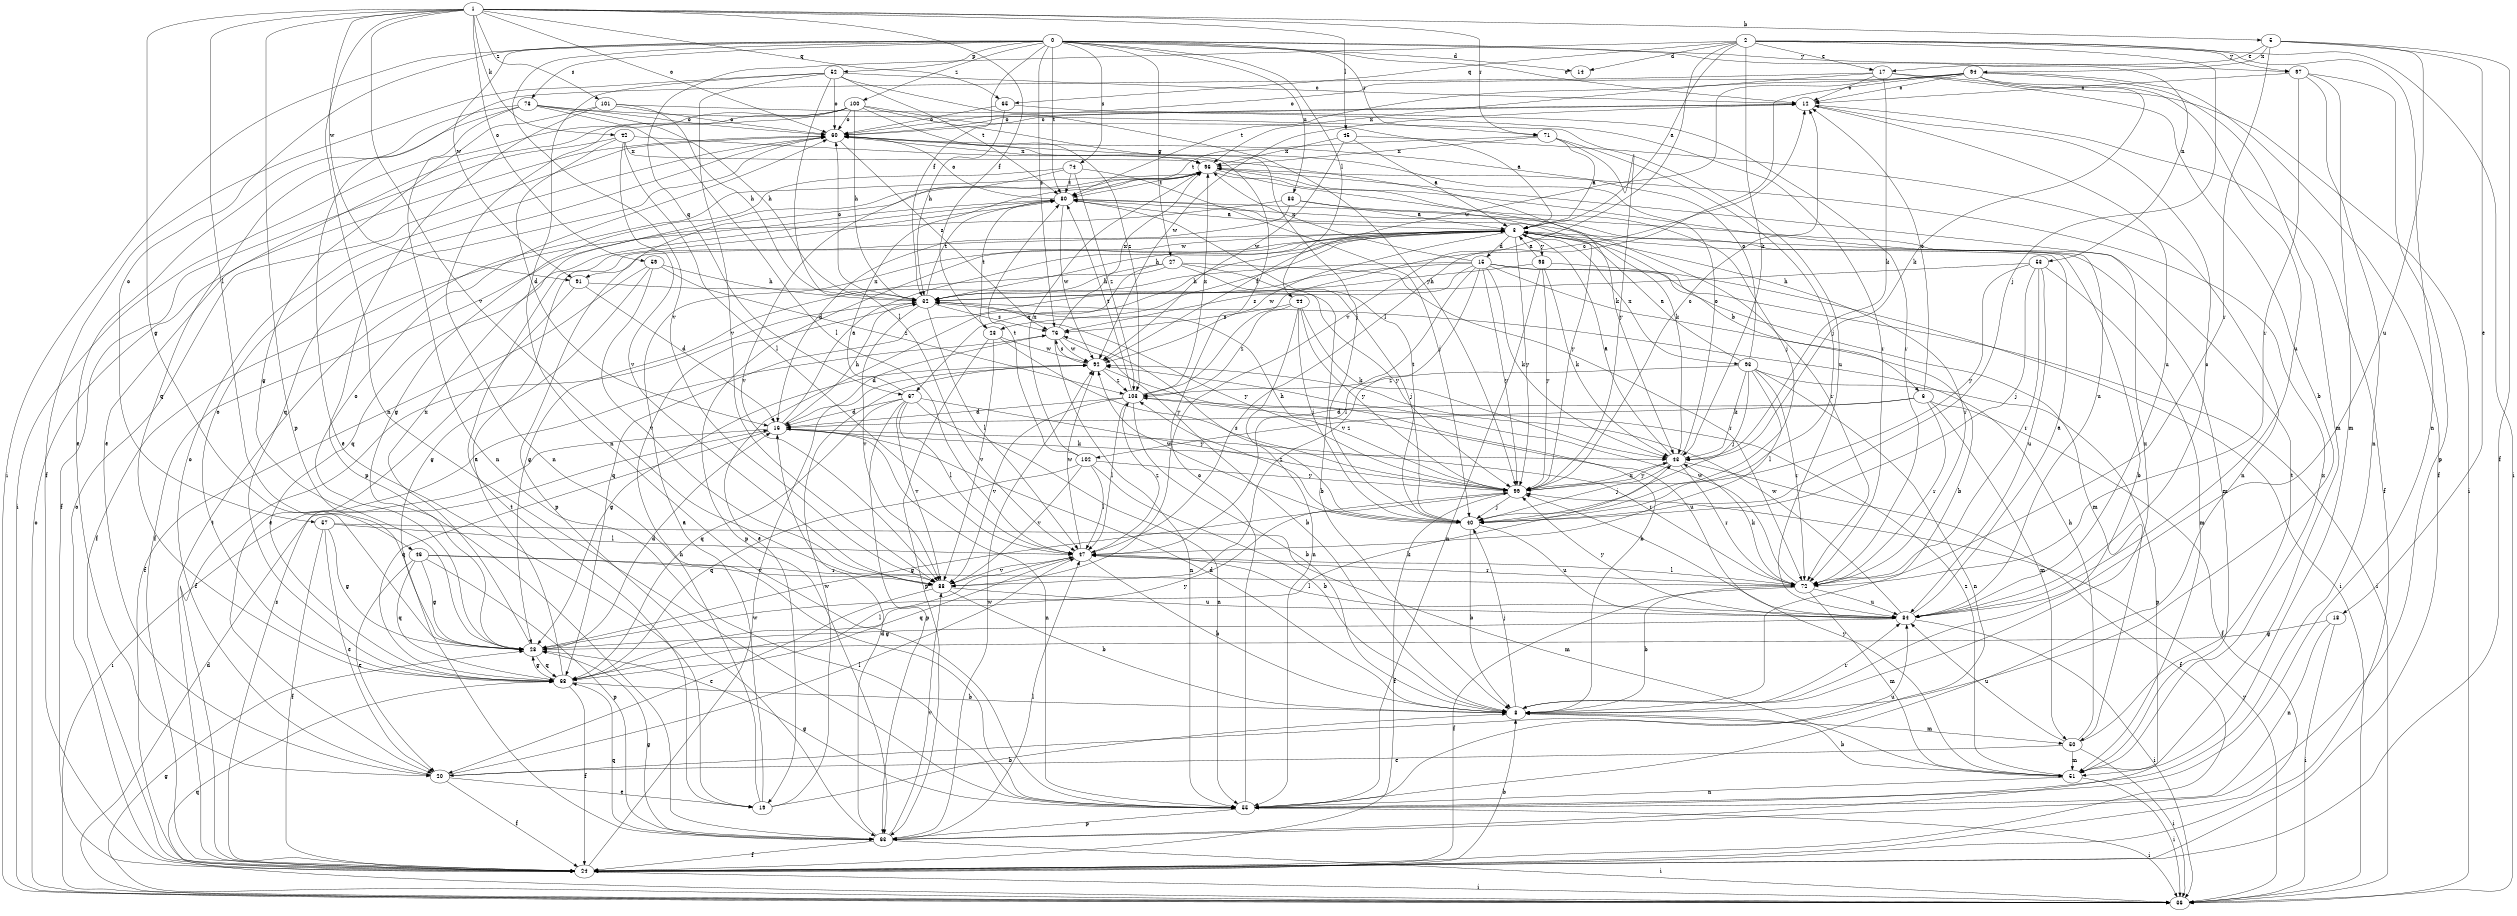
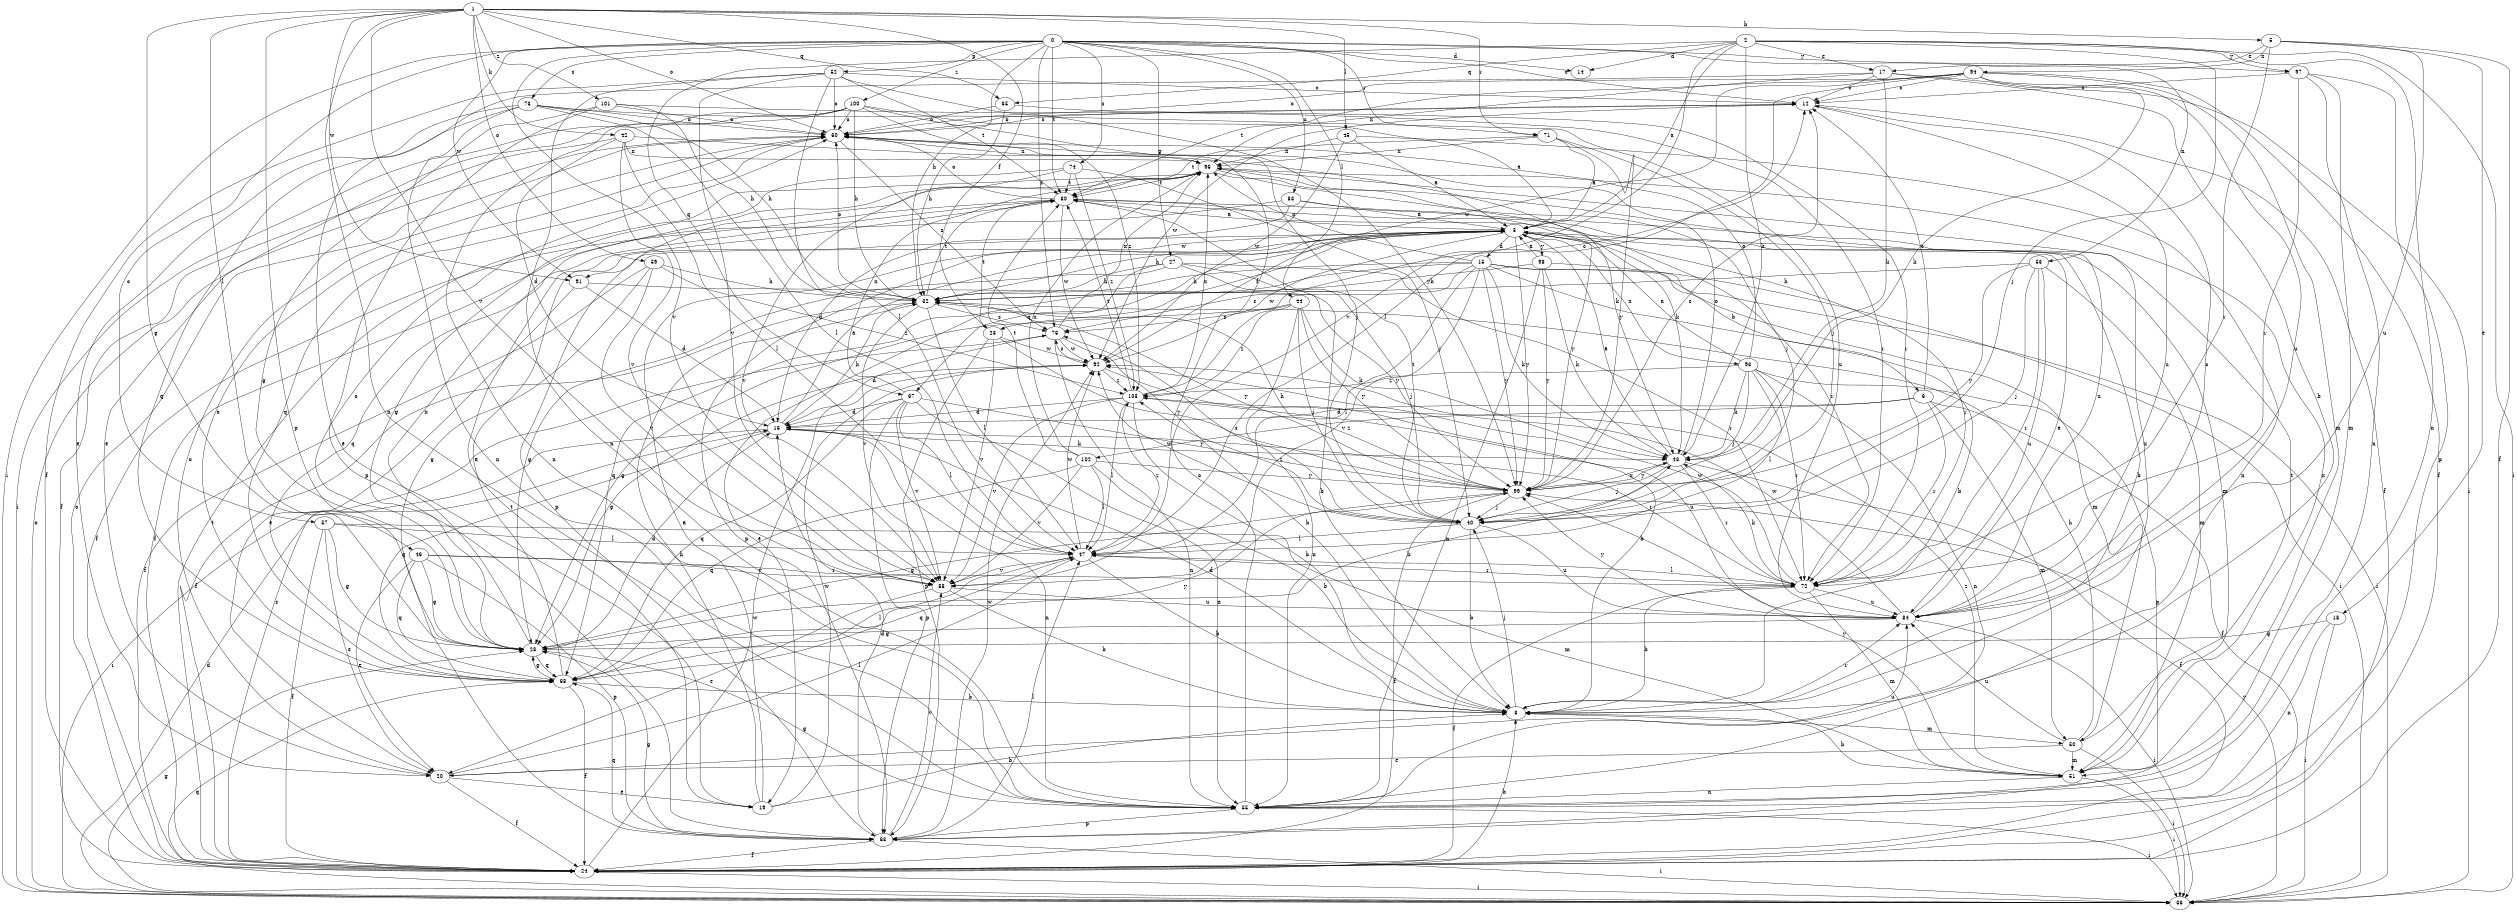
edge "0" -> "32": label "f" -> "h"
edge "44" -> "28": added, label "g"
edge "84" -> "47": now "40" -> "47"
